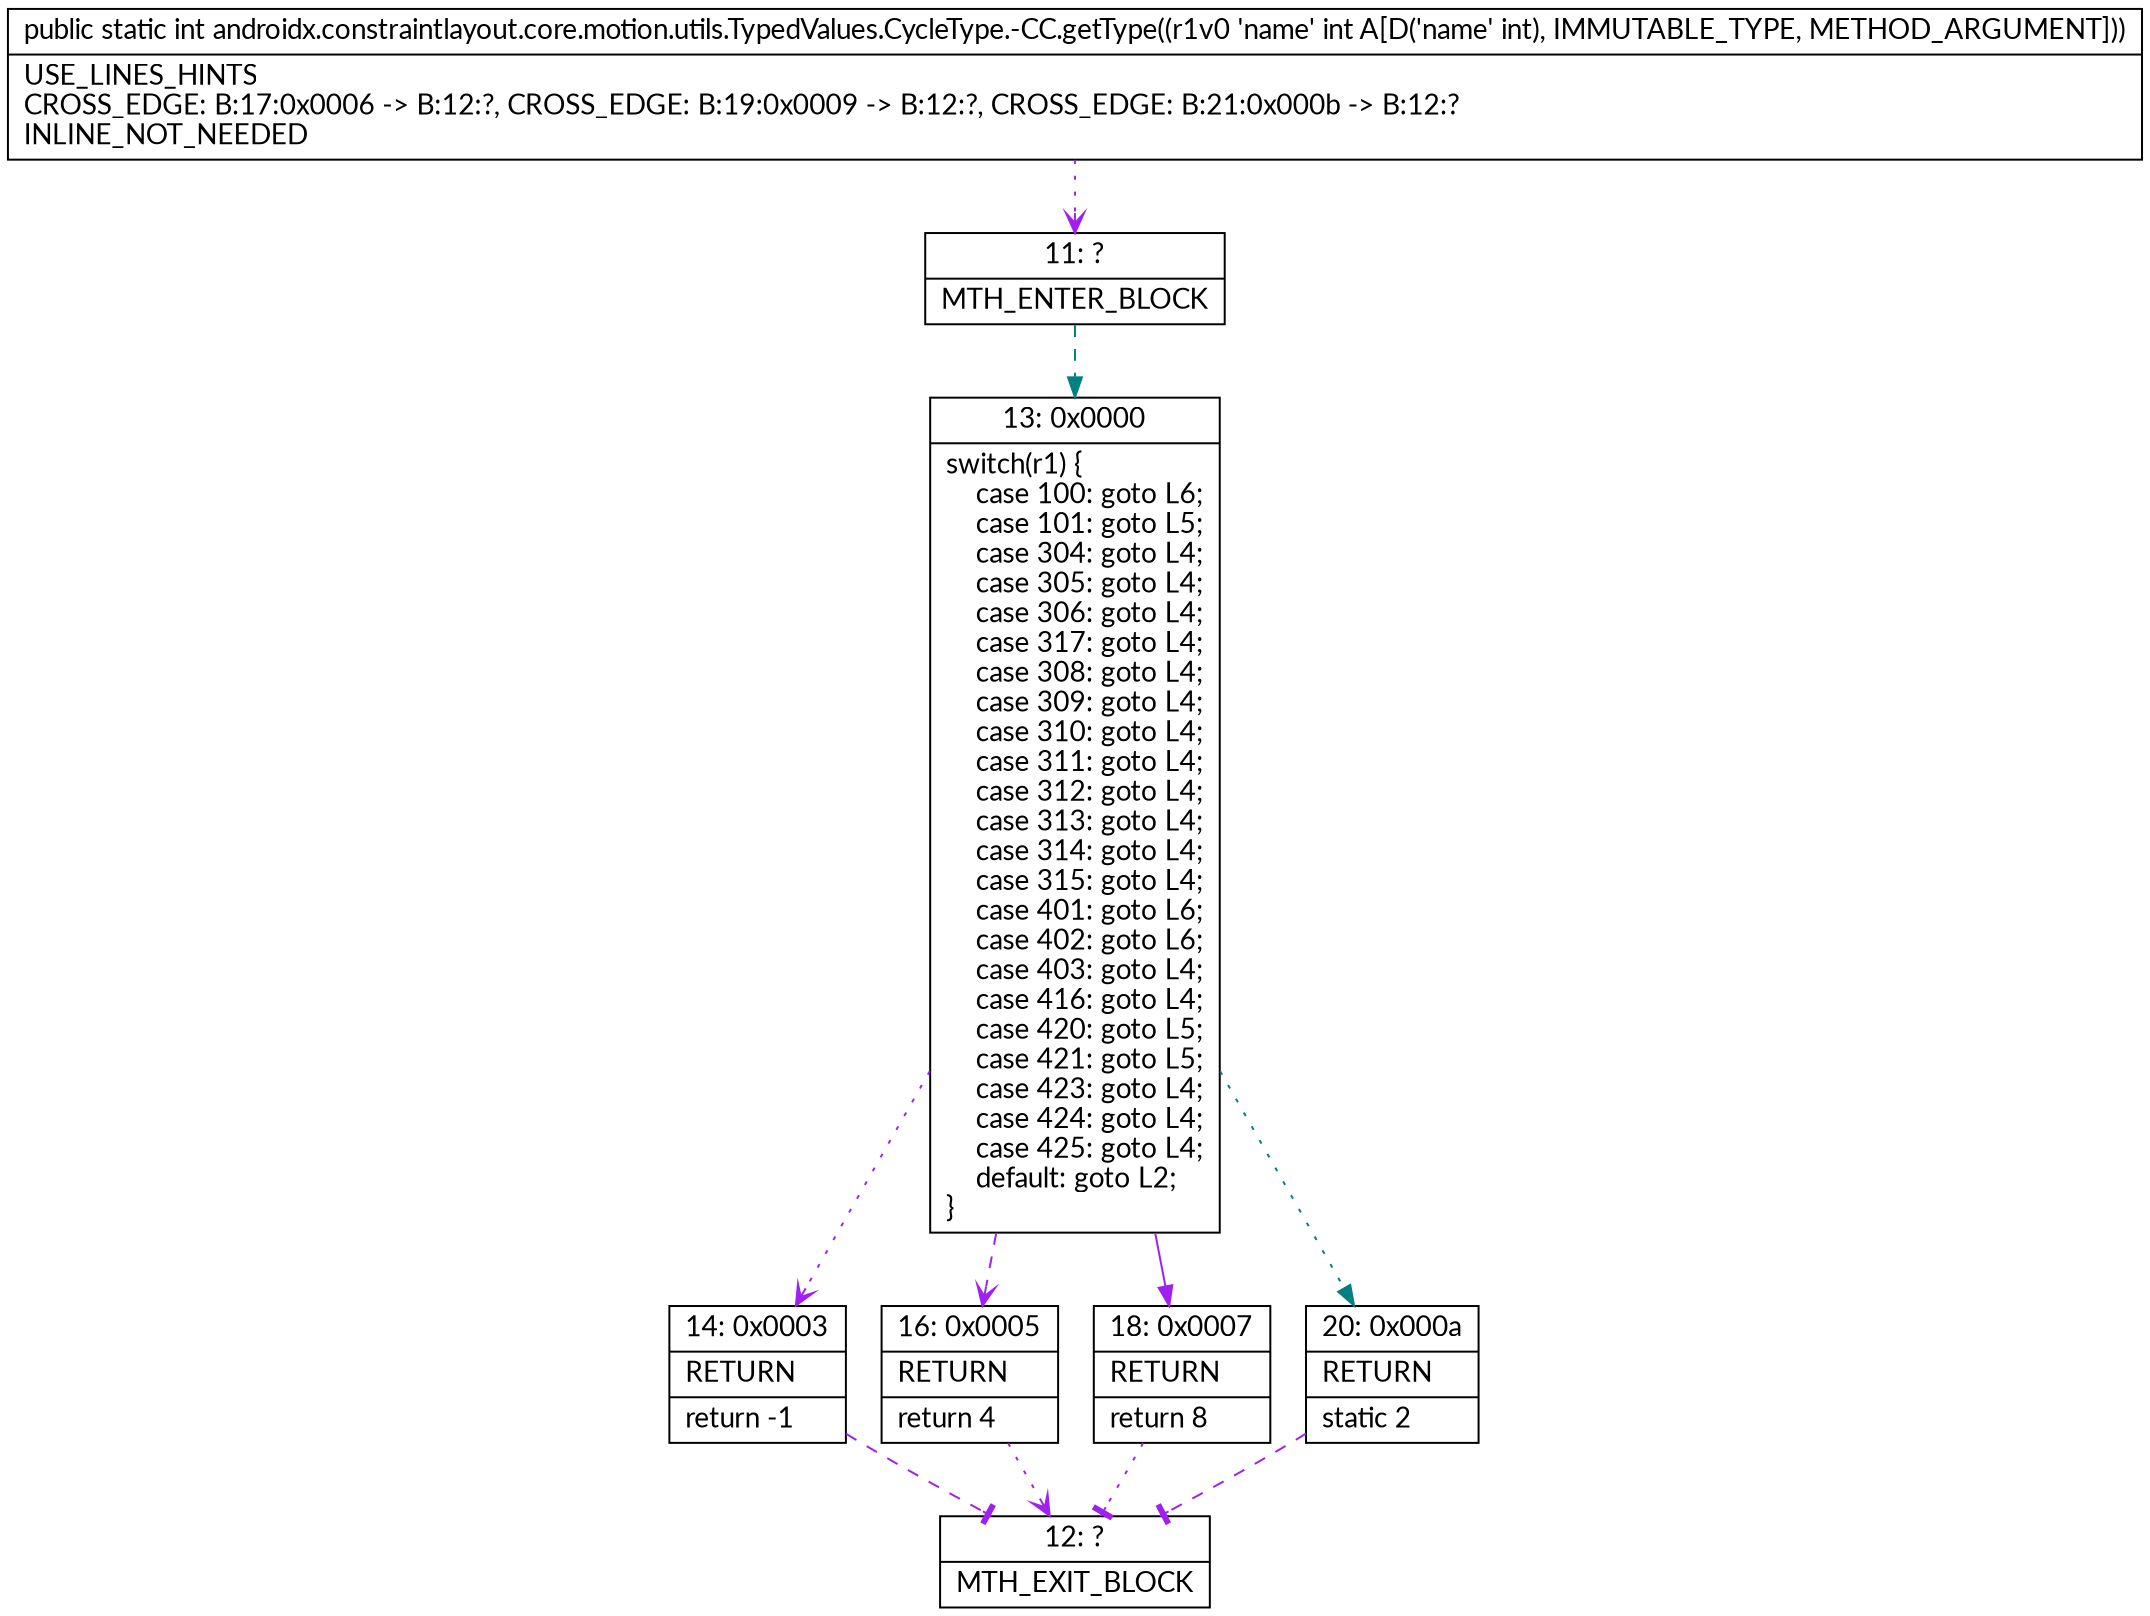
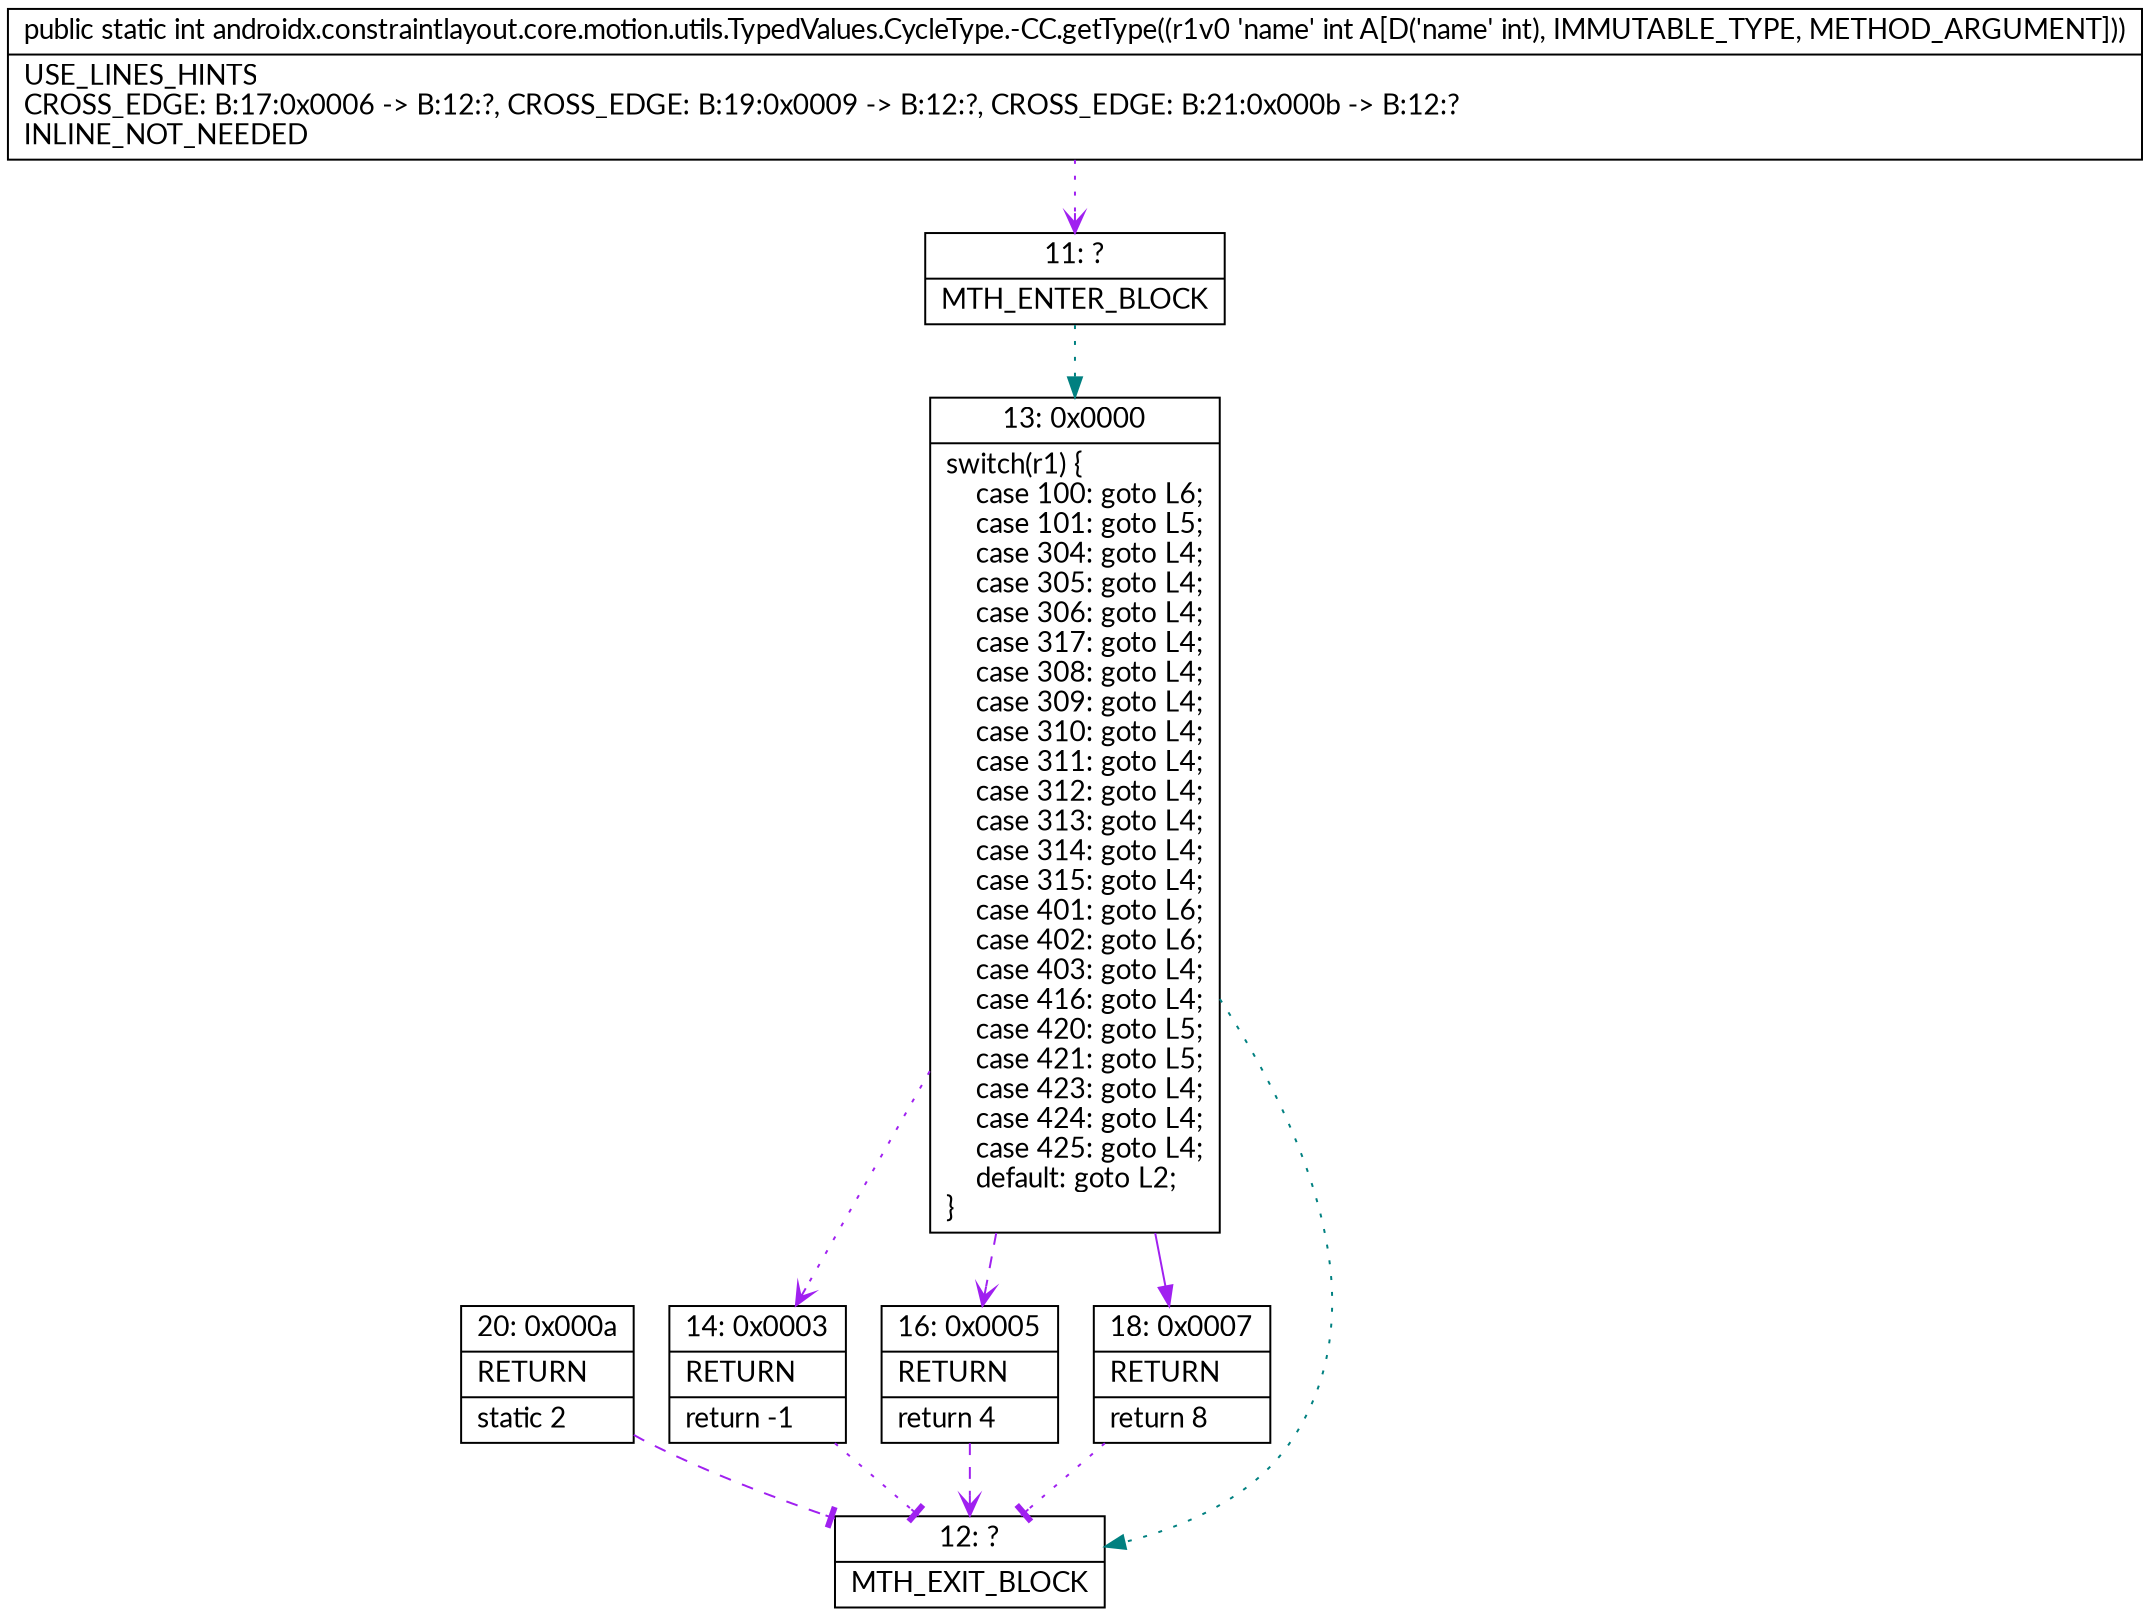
edge "11: ?" -> "13: 0x0000": style dashed -> dotted
edge "13: 0x0000" -> "20: 0x000a": now "13: 0x0000" -> "12: ?"
edge "16: 0x0005" -> "12: ?": style dotted -> dashed
edge "14: 0x0003" -> "12: ?": style dashed -> dotted
